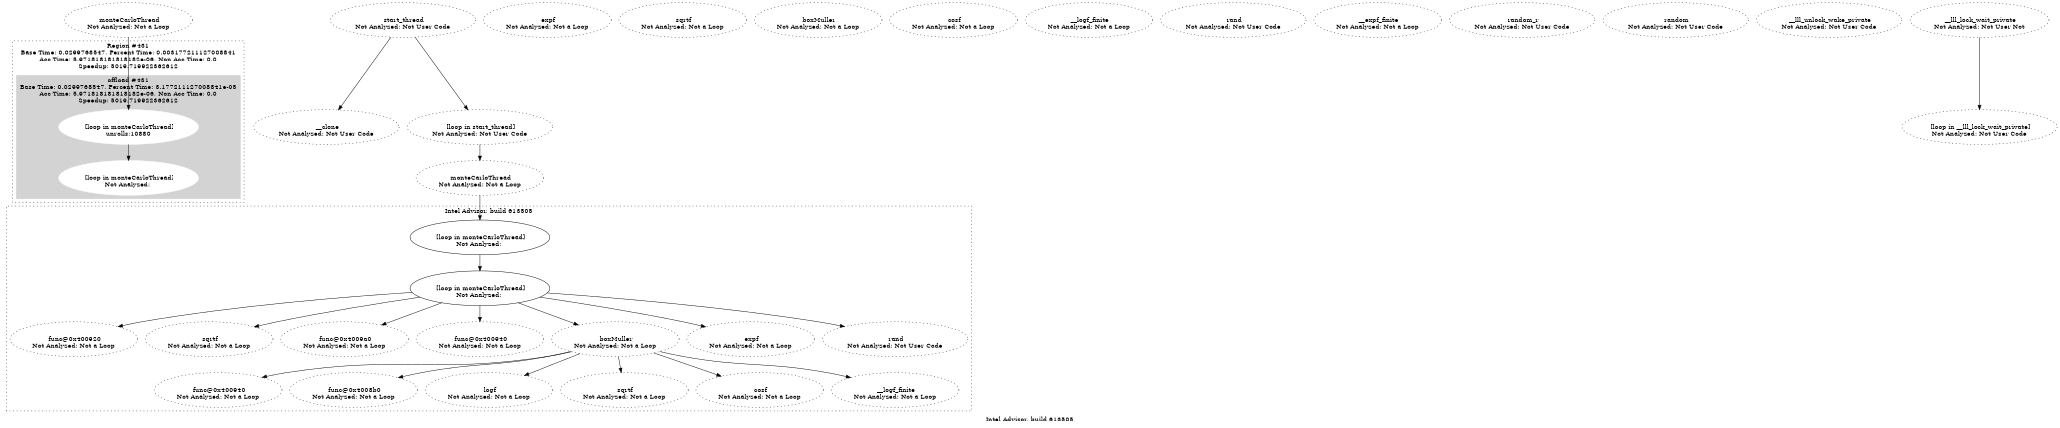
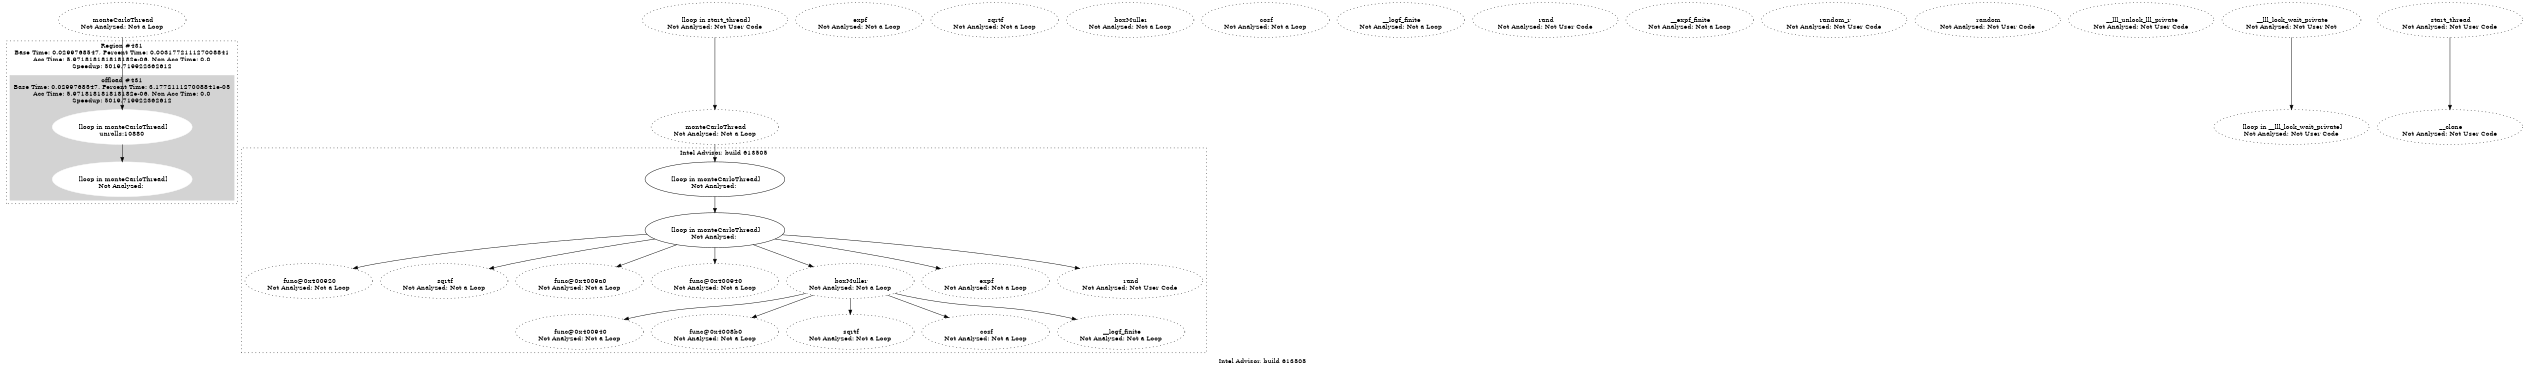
node "__lll_unlock_wake_private Not Analyzed: Not User Code": label "__lll_unlock_wake_private Not Analyzed: Not User Code" -> "__lll_unlock_lll_private Not Analyzed: Not User Code"
edge "start_thread Not Analyzed: Not User Code" -> "[loop in start_thread] Not Analyzed: Not User Code": removed
node "logf Not Analyzed: Not a Loop": removed
